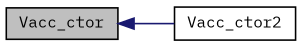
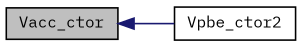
node "Vacc_ctor2": label "Vacc_ctor2" -> "Vpbe_ctor2"
